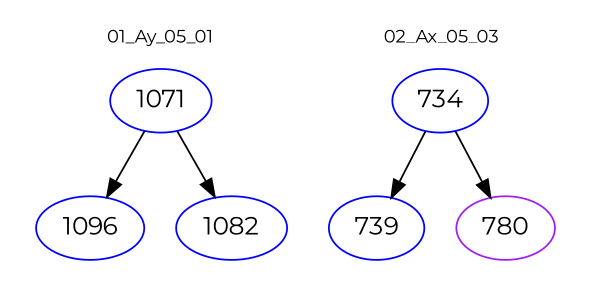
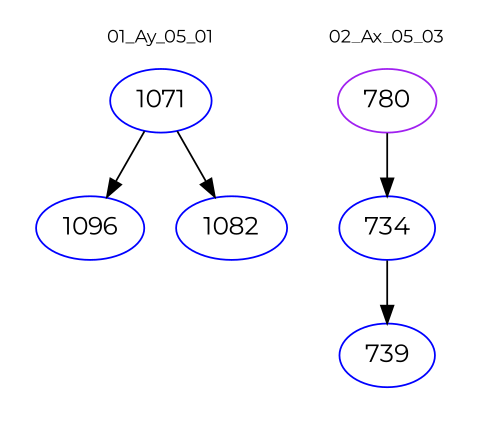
edge "734" -> "780": reversed
